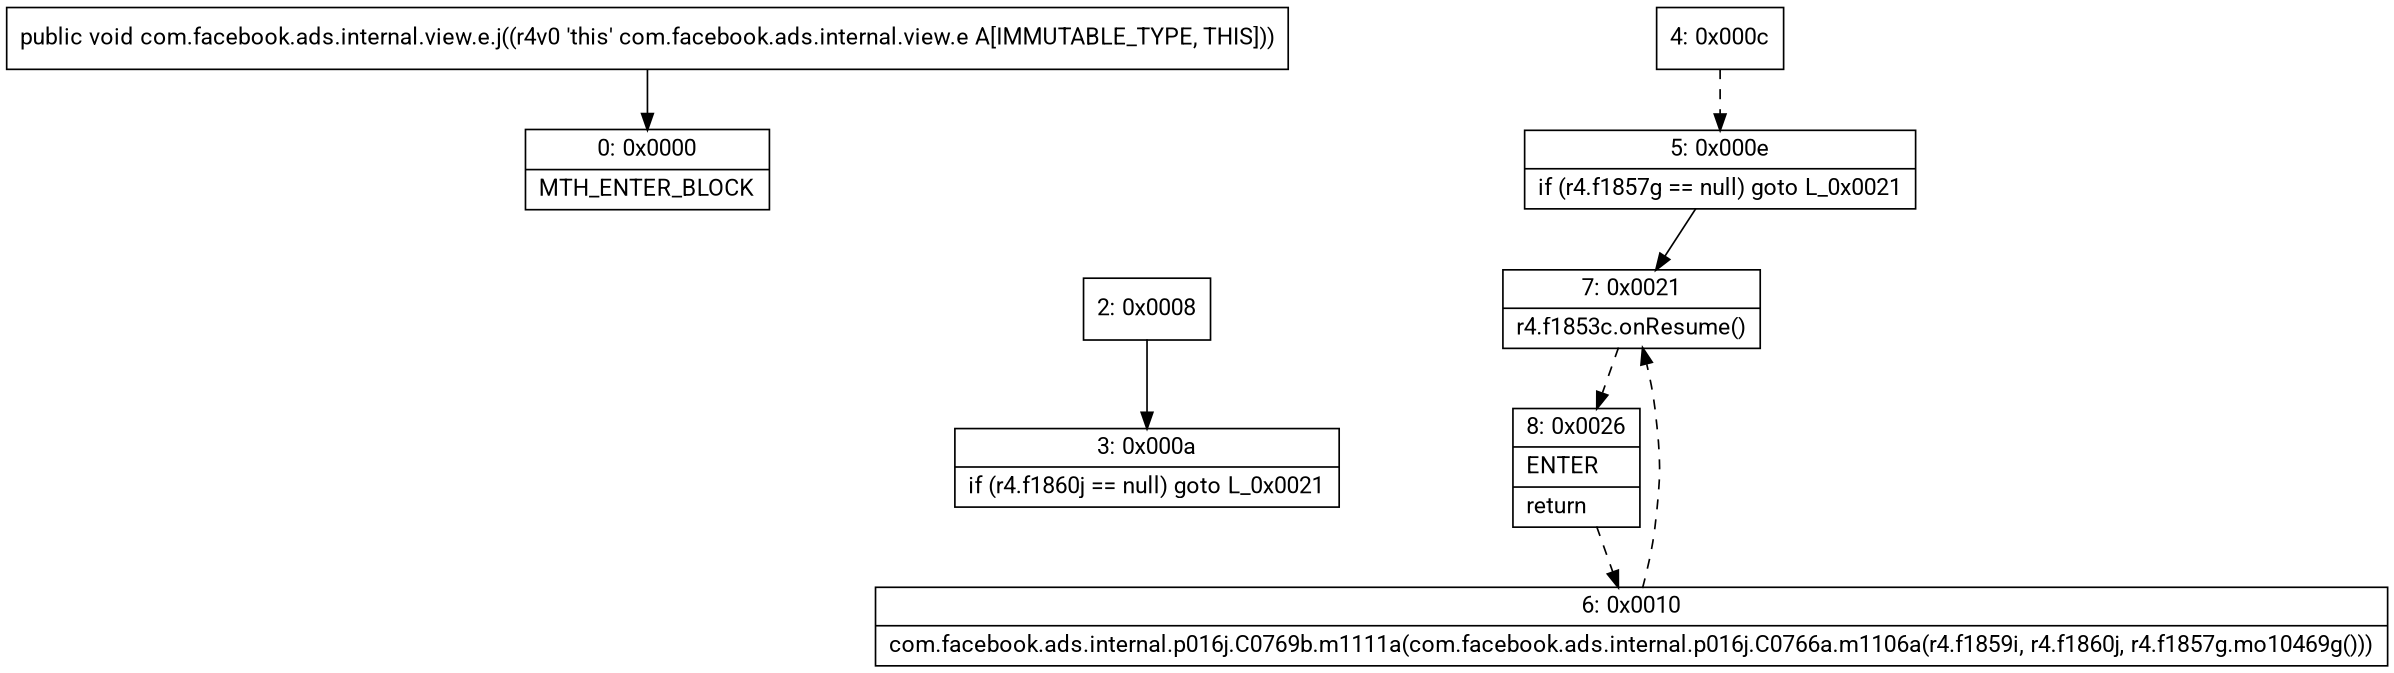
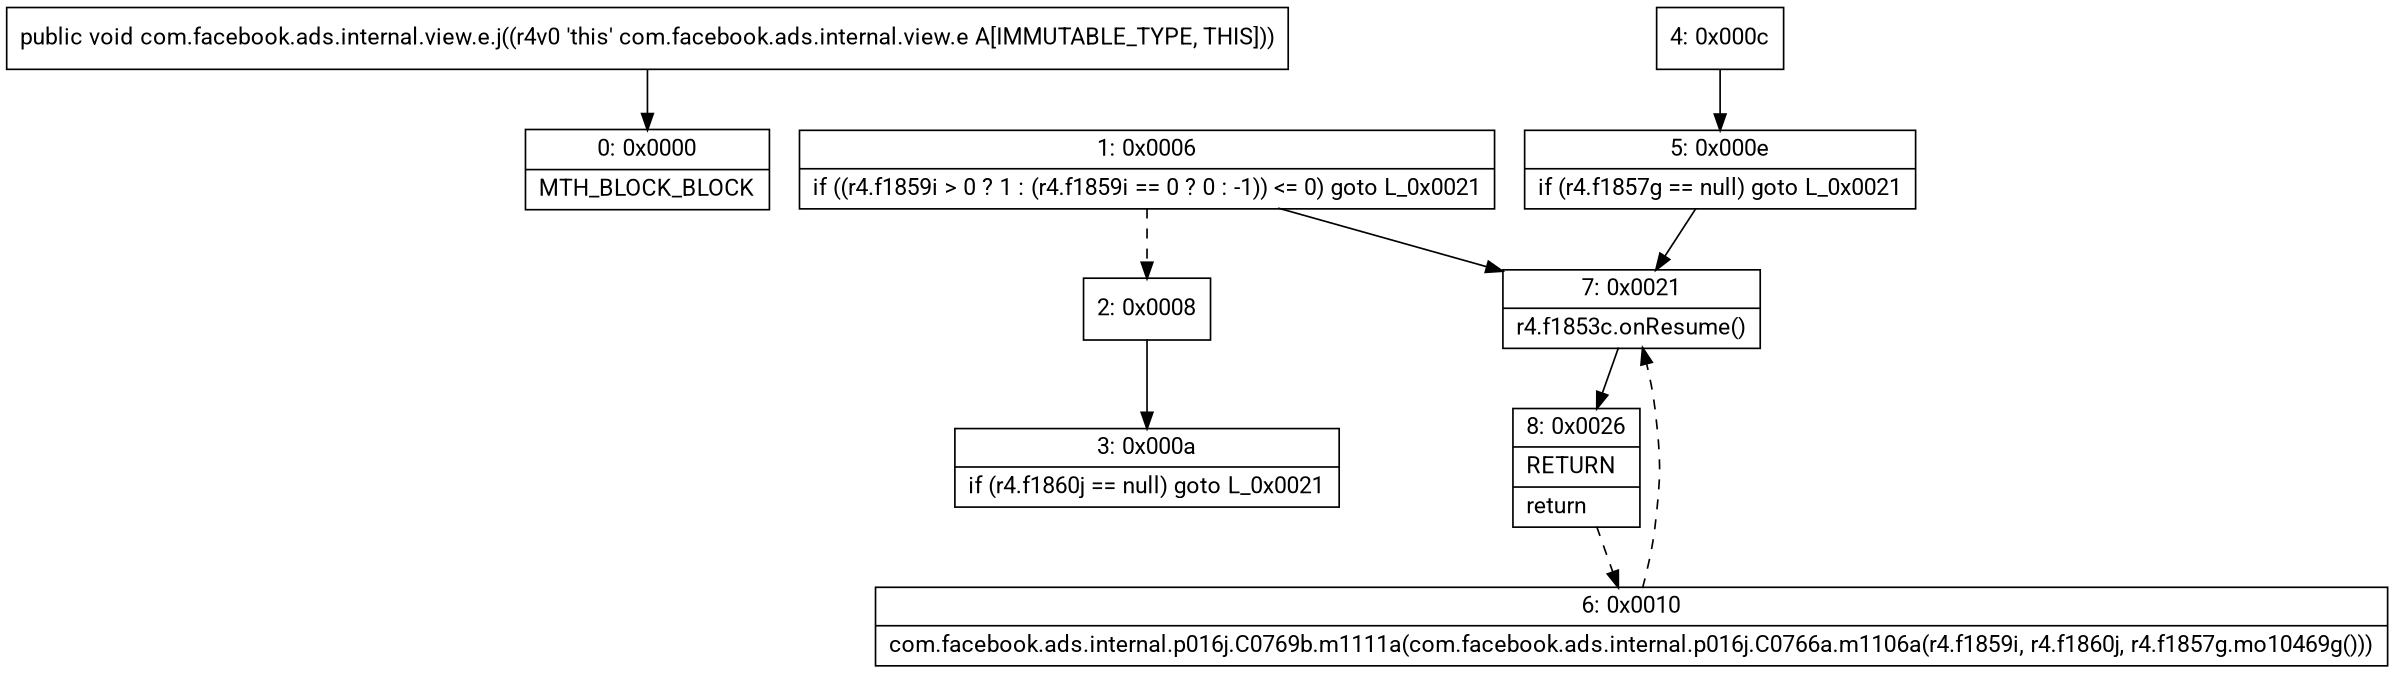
edge "4: 0x000c" -> "5: 0x000e": style dashed -> solid
node "1: 0x0006": added
node "0: 0x0000": text "MTH_ENTER_BLOCK" -> "MTH_BLOCK_BLOCK"
edge "7: 0x0021" -> "8: 0x0026": style dashed -> solid
node "8: 0x0026": text "ENTER" -> "RETURN"
